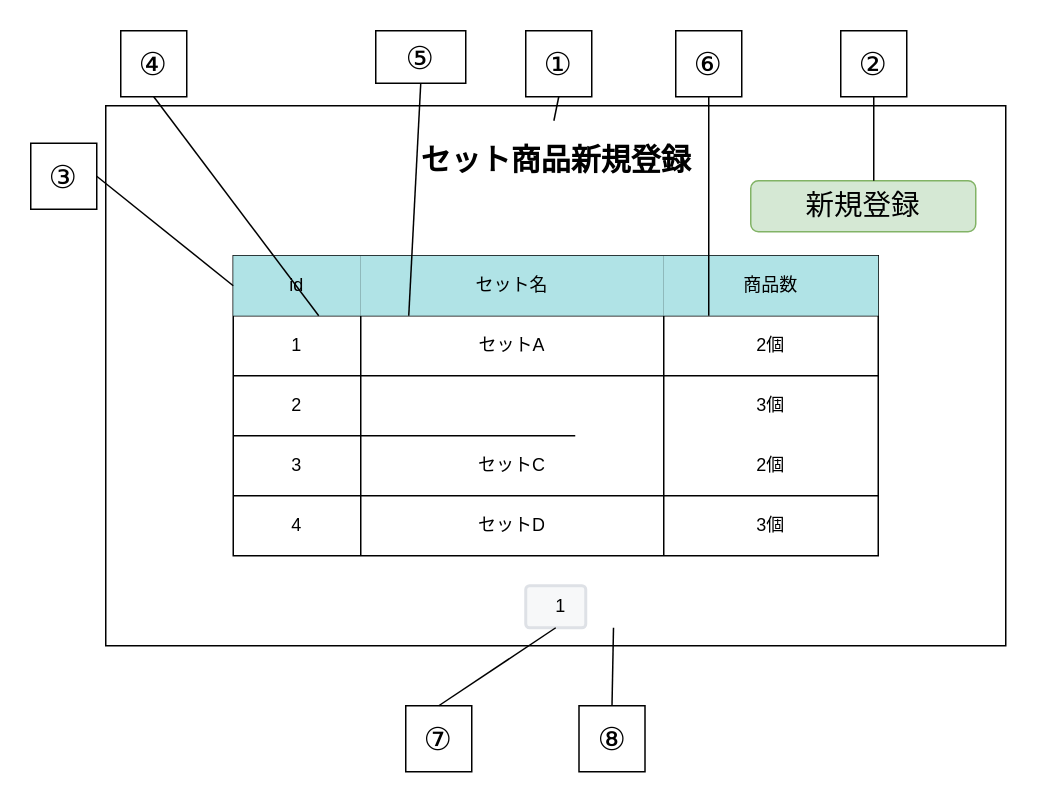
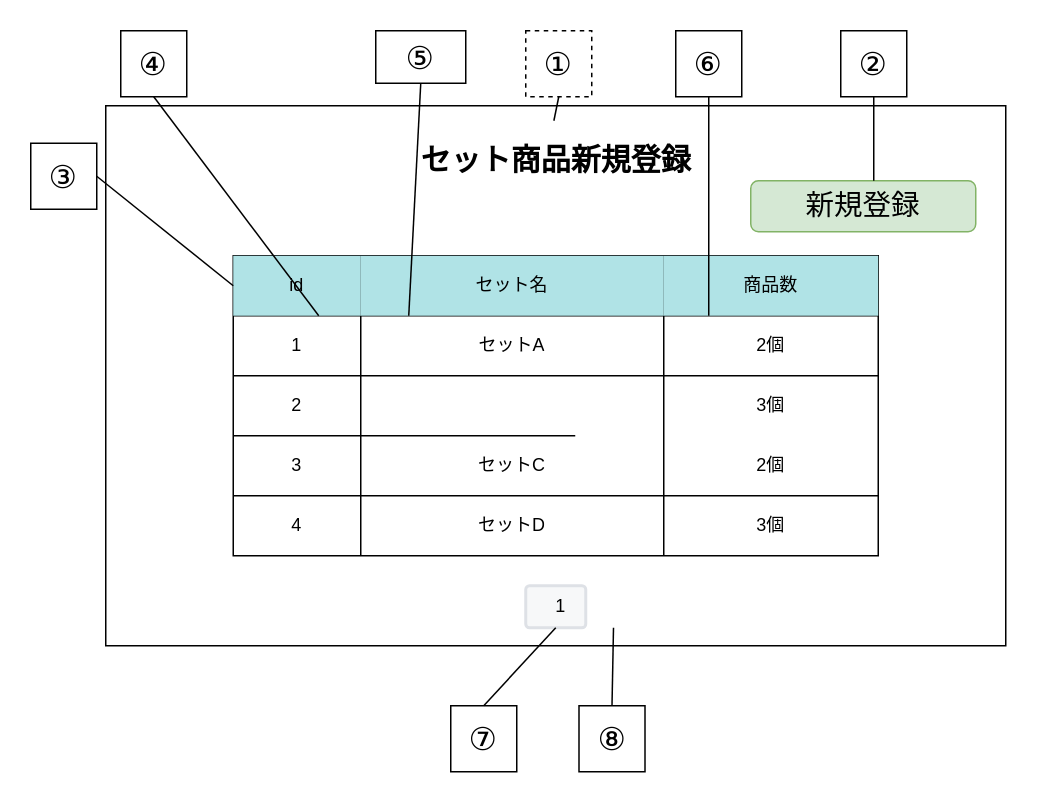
node "①": style solid -> dashed
node "⑦": moved (439, 739) -> (484, 739)
